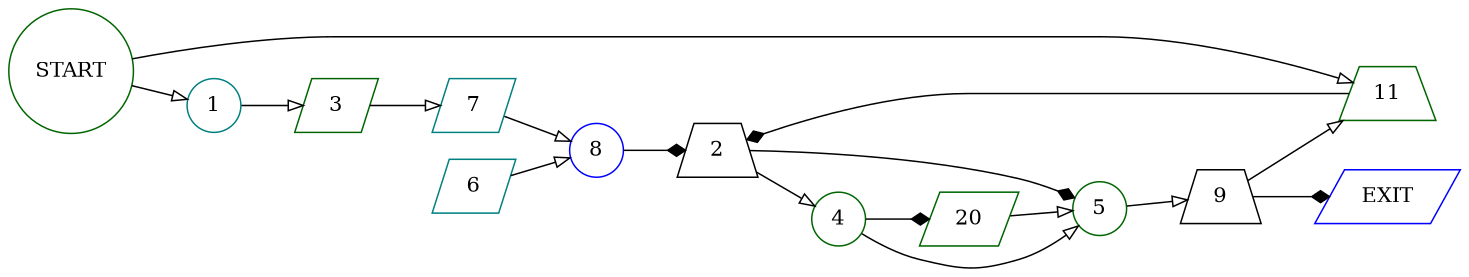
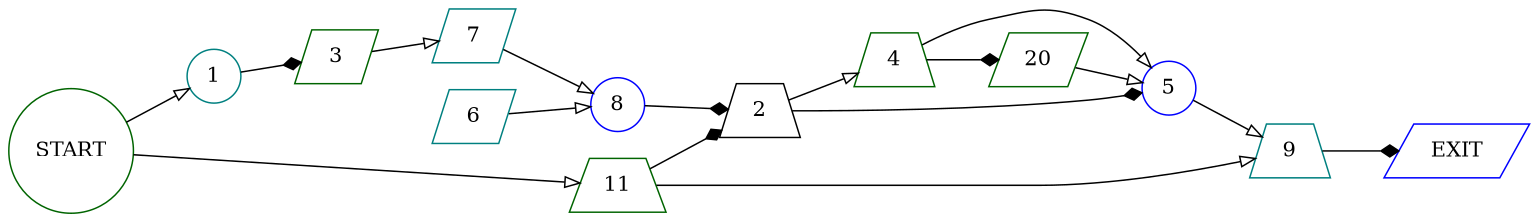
edge "1" -> "3": arrowhead onormal -> diamond
edge "9" -> "11": reversed
node "9": color black -> teal
node "5": color darkgreen -> blue
node "4": shape circle -> trapezium
